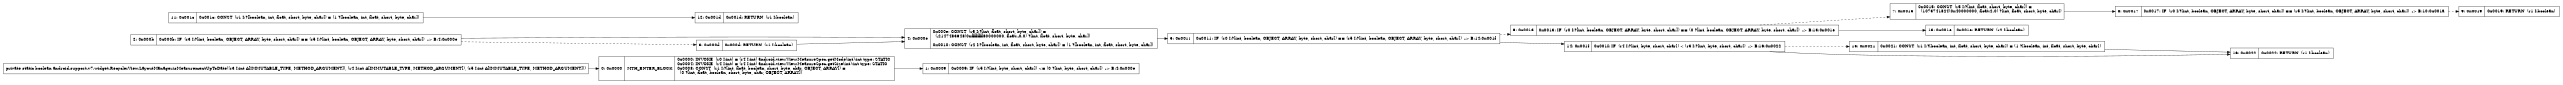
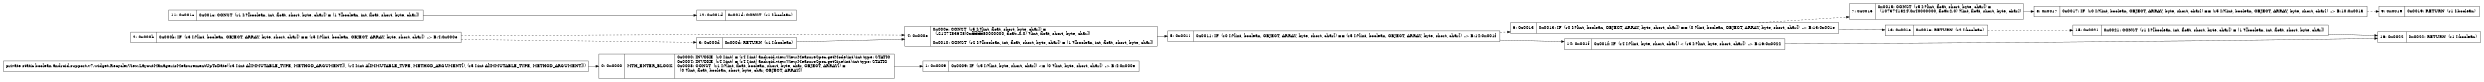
node "12: 0x001d": text "0x001d: RETURN  (r1 I:boolean)" -> "0x001d: CONST  (r1 I:boolean)"
edge "2: 0x000b" -> "4: 0x000e": style solid -> dashed
edge "14: 0x001f" -> "15: 0x0021": now "13: 0x001e" -> "15: 0x0021"
